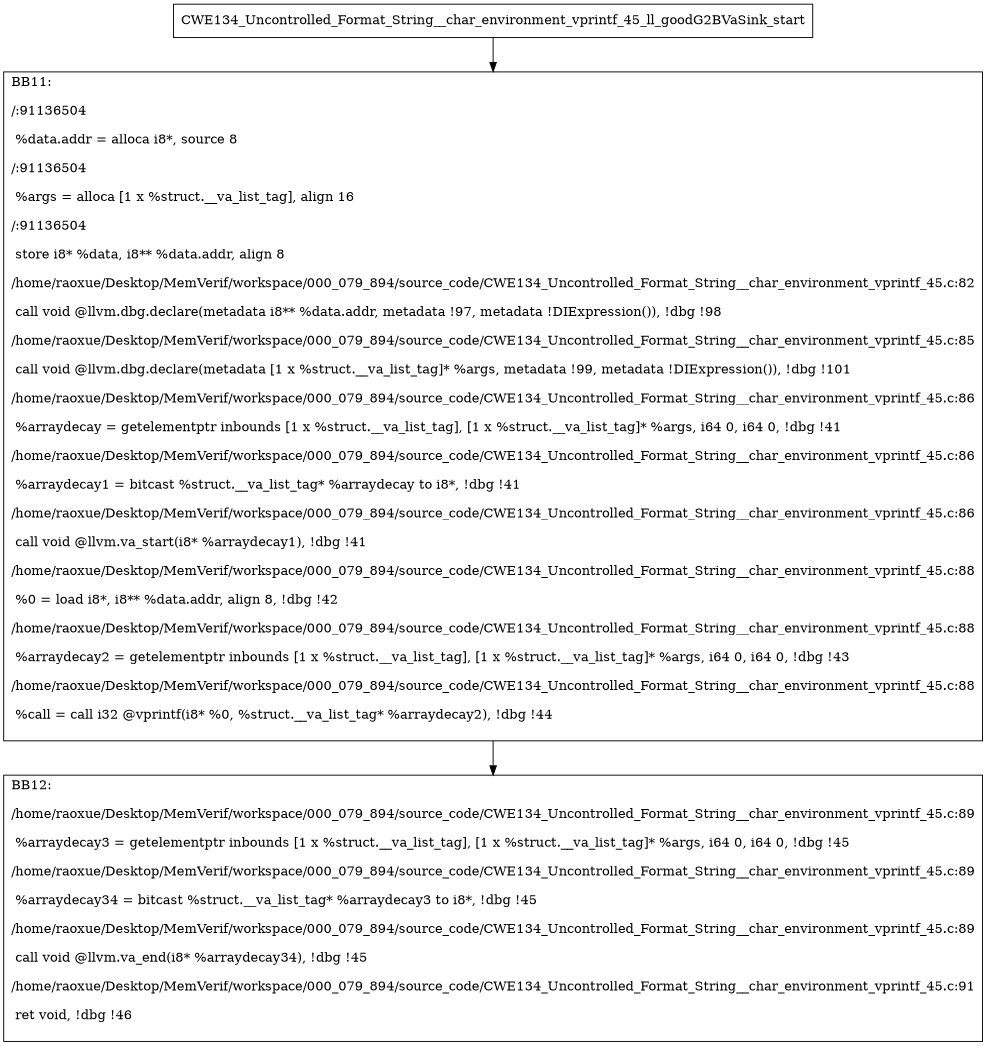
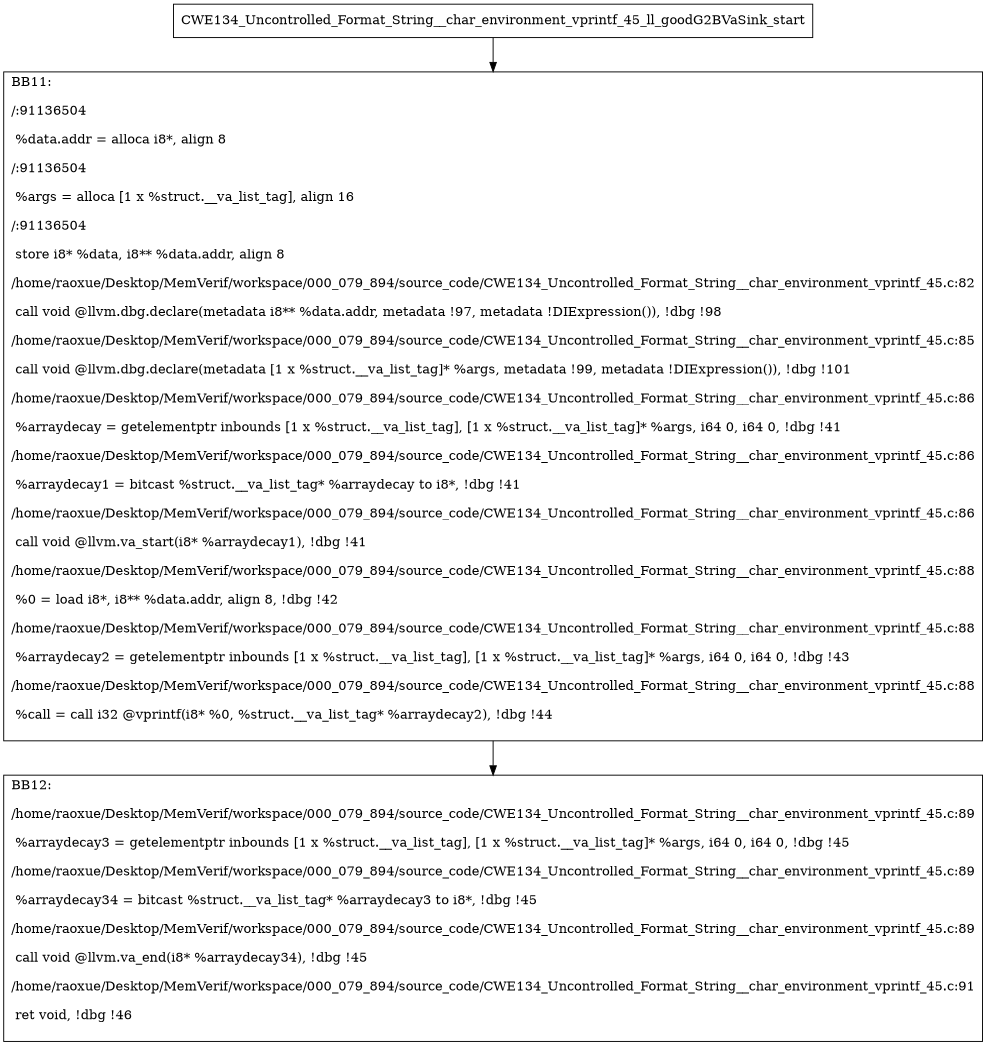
node "BB11:": text "%data.addr = alloca i8*, source 8" -> "%data.addr = alloca i8*, align 8"
